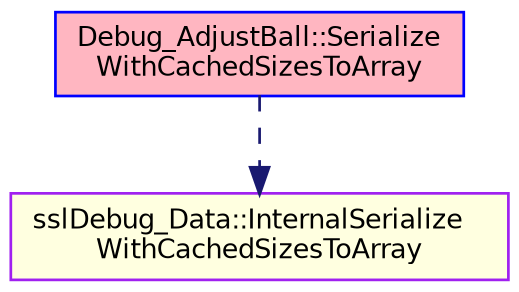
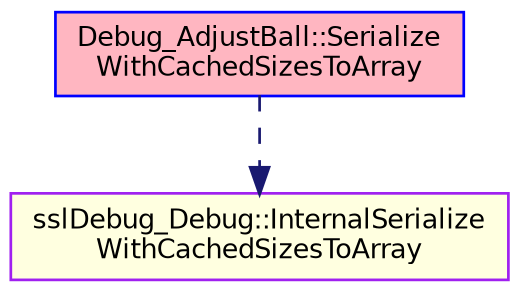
node "sslDebug_Data::InternalSerialize WithCachedSizesToArray": label "sslDebug_Data::InternalSerialize WithCachedSizesToArray" -> "sslDebug_Debug::InternalSerialize WithCachedSizesToArray"
